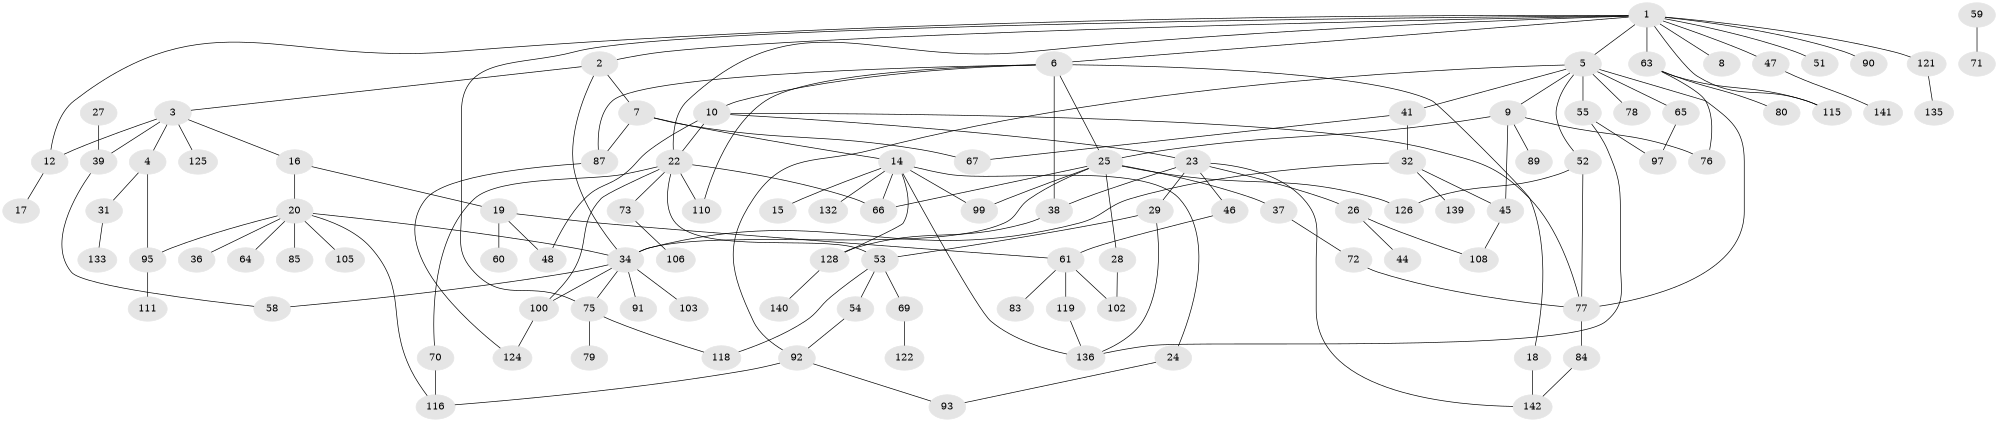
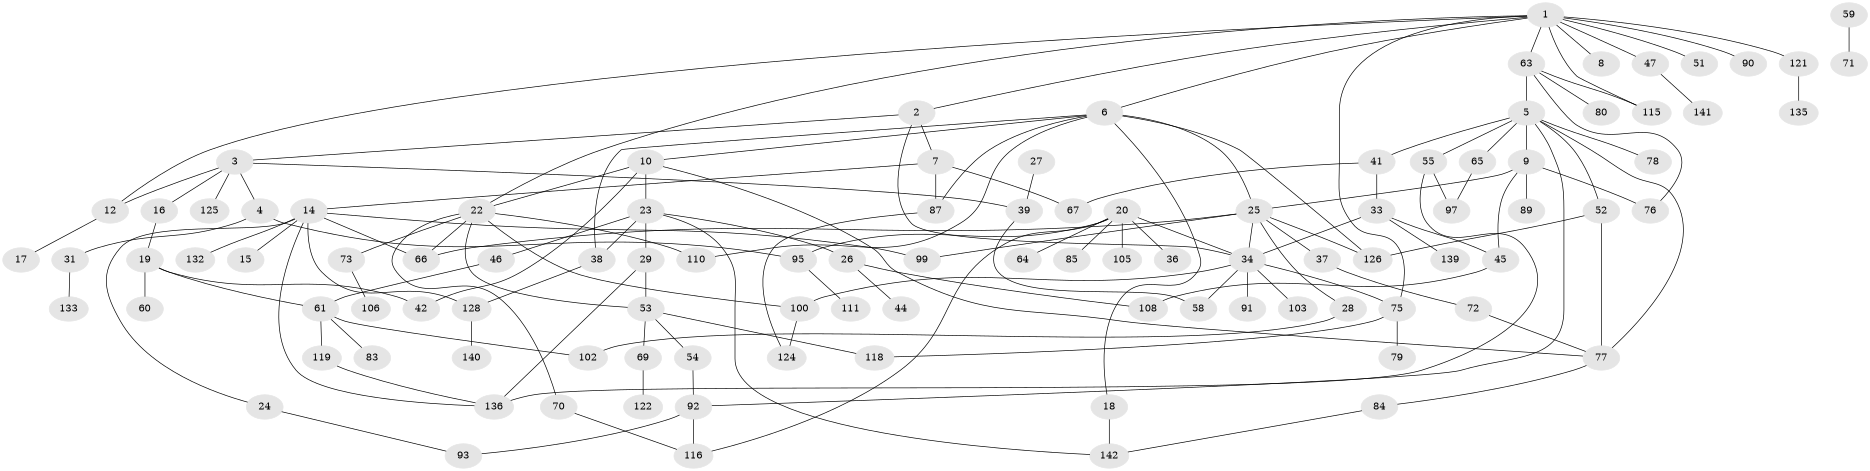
edge "1" -- "5": now "63" -- "5"
edge "6" -- "126": added
node "32": label "32" -> "33"
edge "16" -- "20": removed
node "48": label "48" -> "42"
